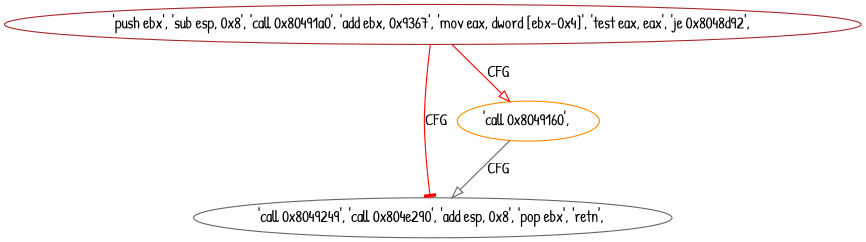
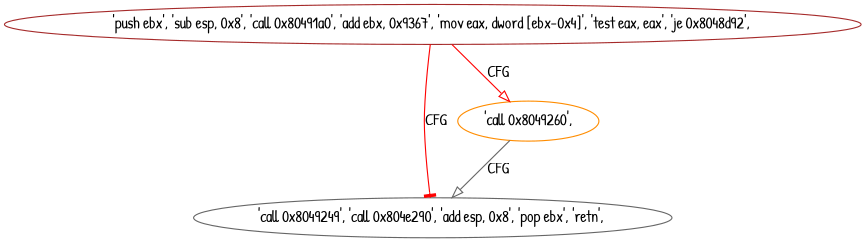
node "'call 0x8049160',": label "'call 0x8049160'," -> "'call 0x8049260',"
